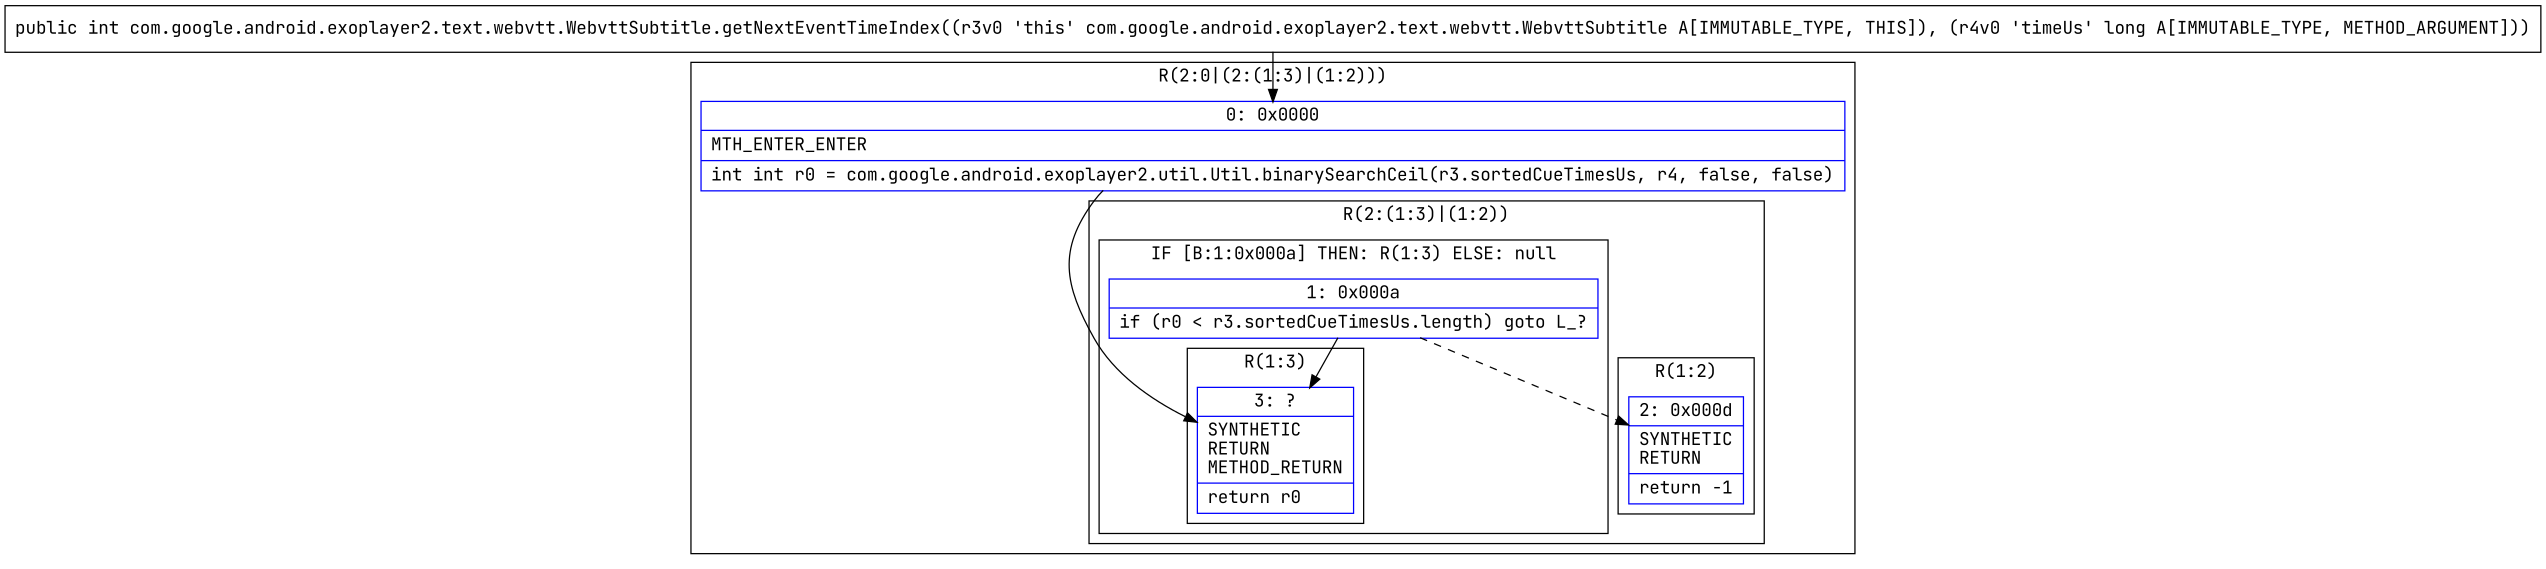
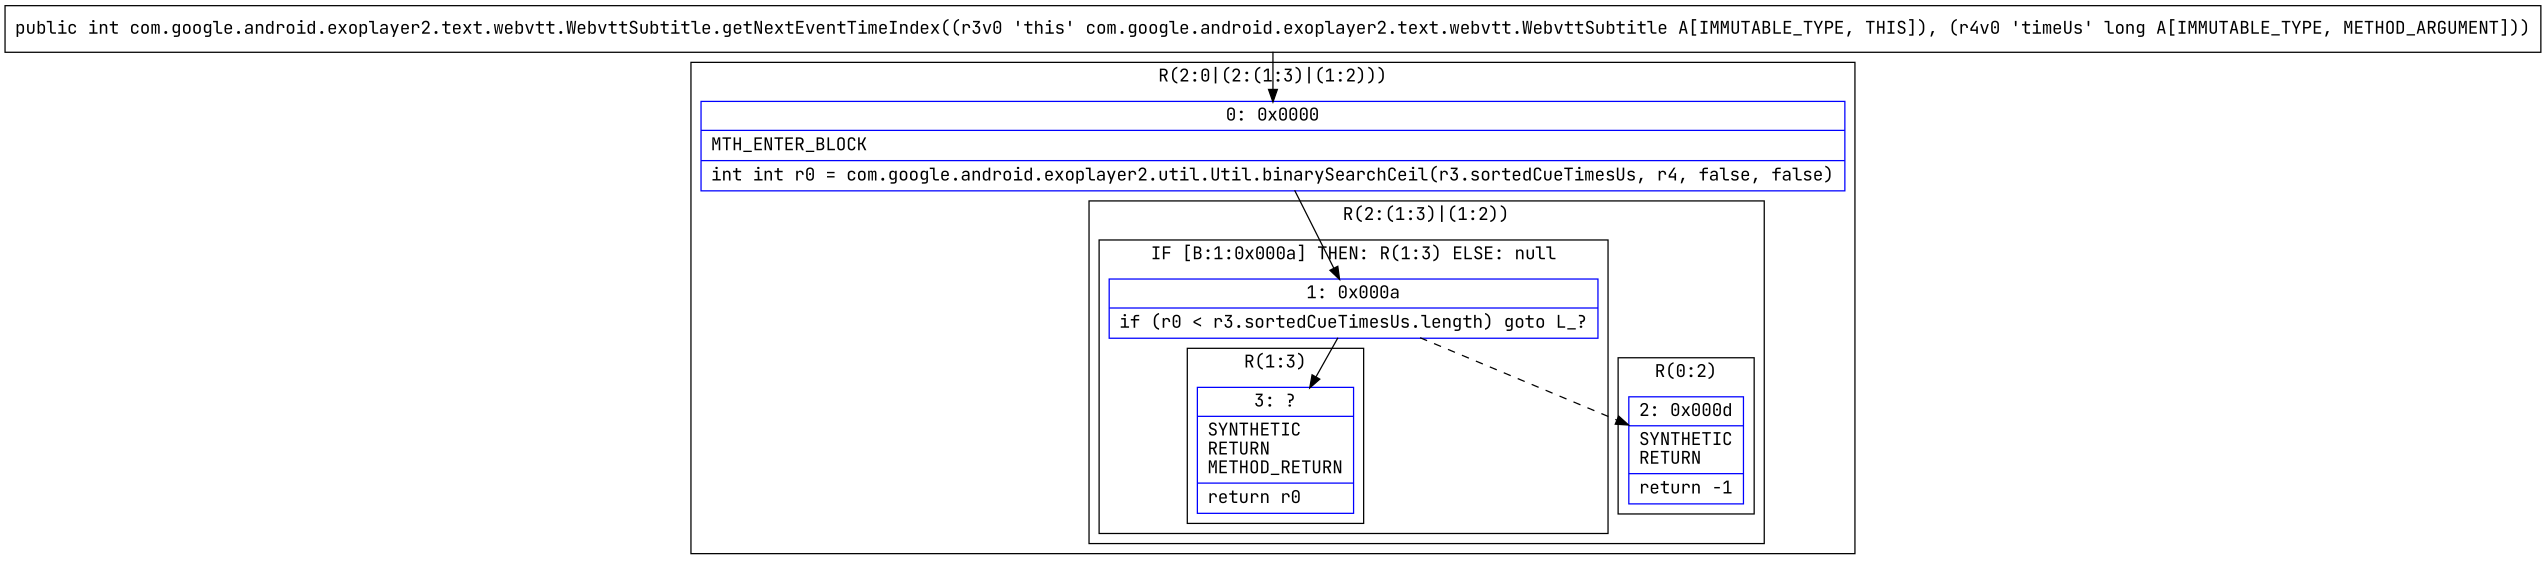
node "0: 0x0000": text "MTH_ENTER_ENTER" -> "MTH_ENTER_BLOCK"
edge "0: 0x0000" -> "3: ?": now "0: 0x0000" -> "1: 0x000a"
cluster "R(1:2)": label "R(1:2)" -> "R(0:2)"
